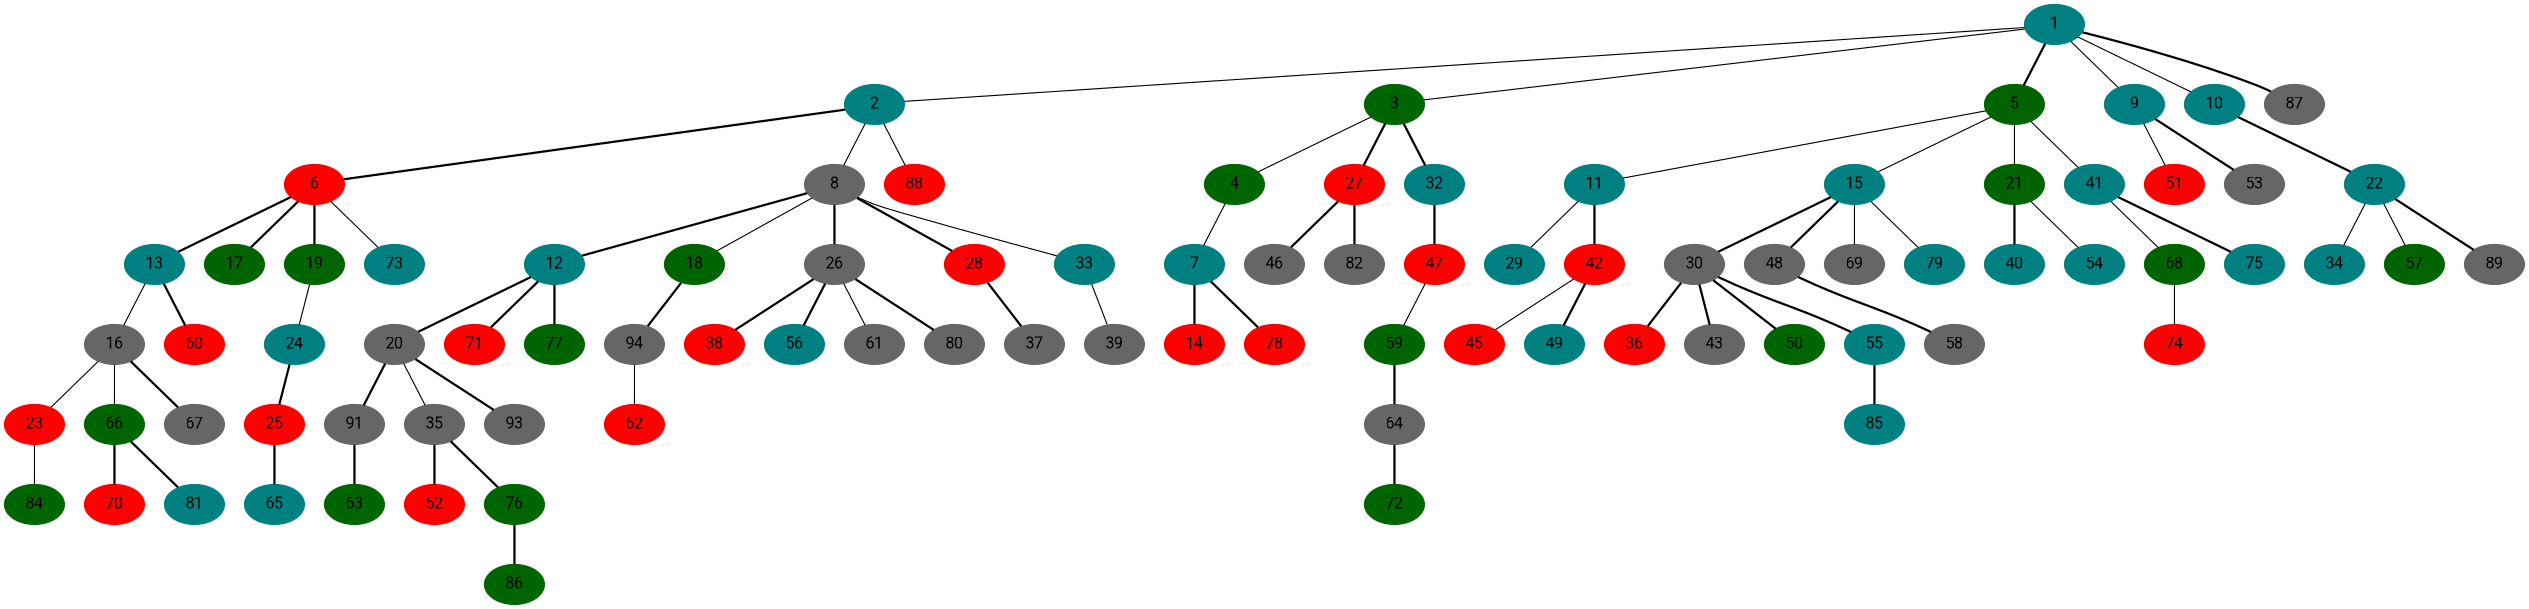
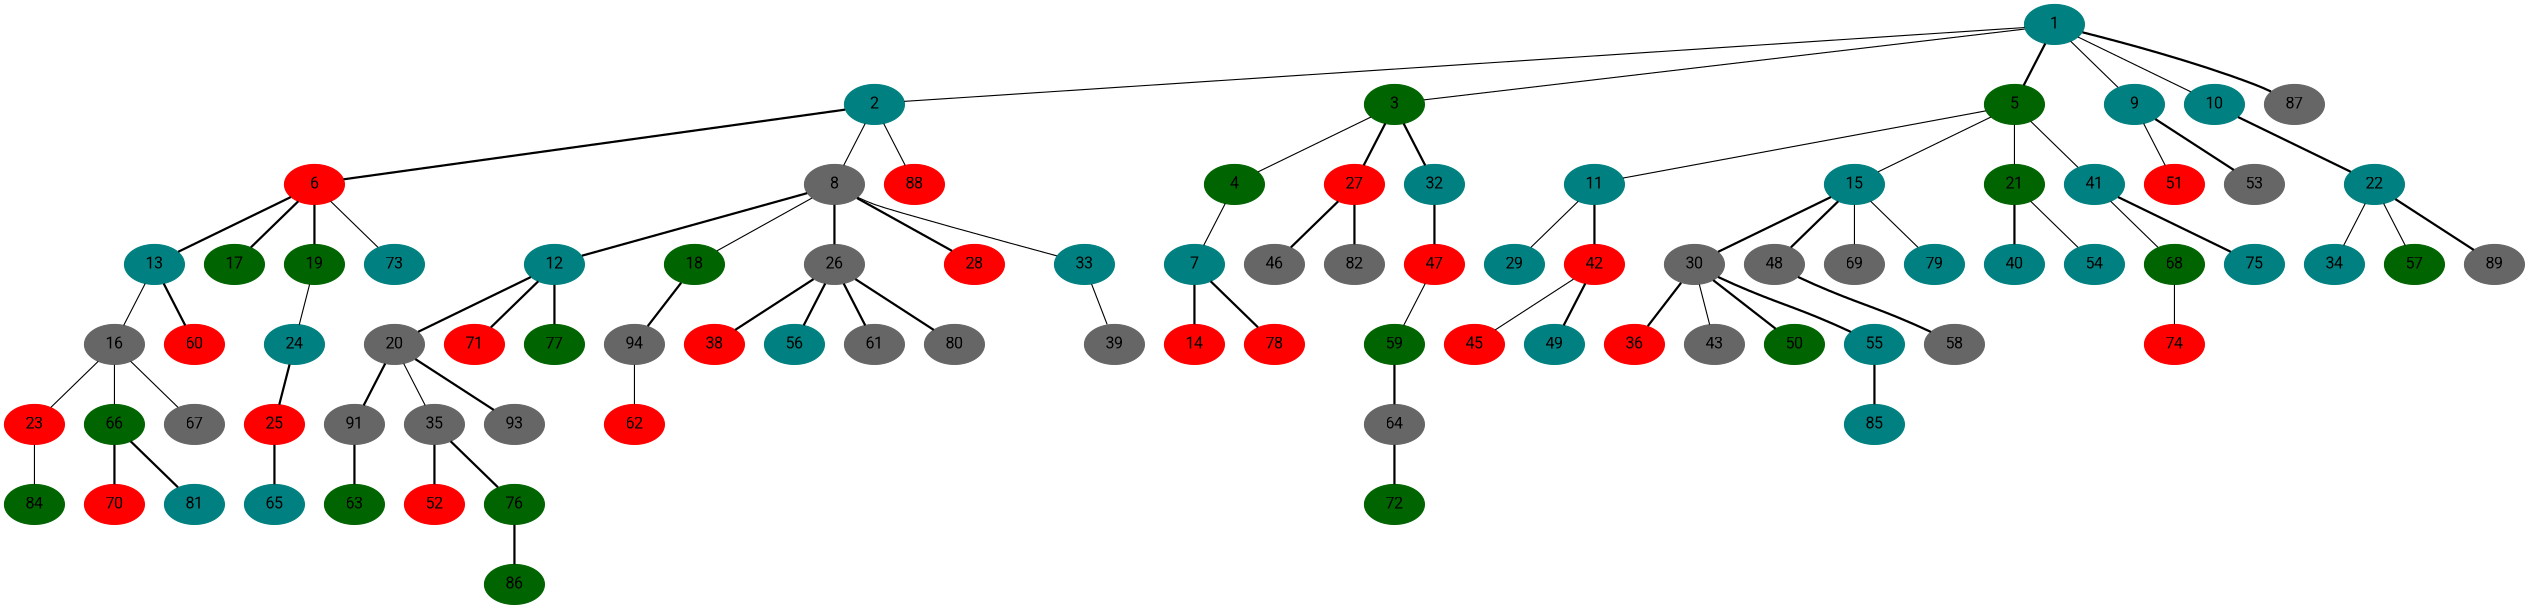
edge "26" -- "61": style solid -> bold
edge "30" -- "43": style bold -> solid
node "37": removed
edge "16" -- "67": style bold -> solid
